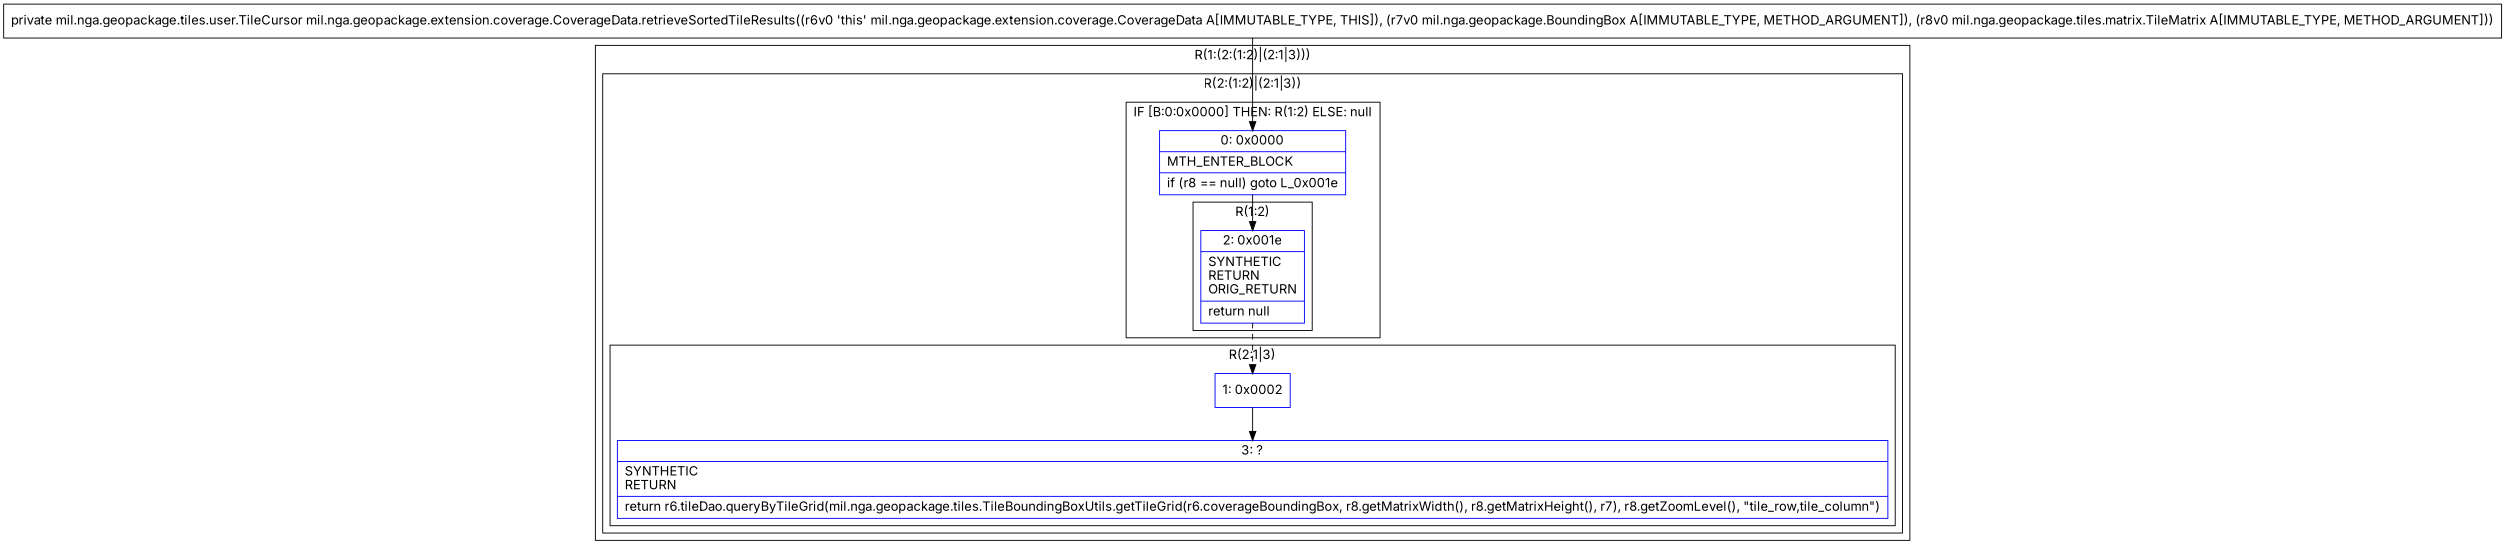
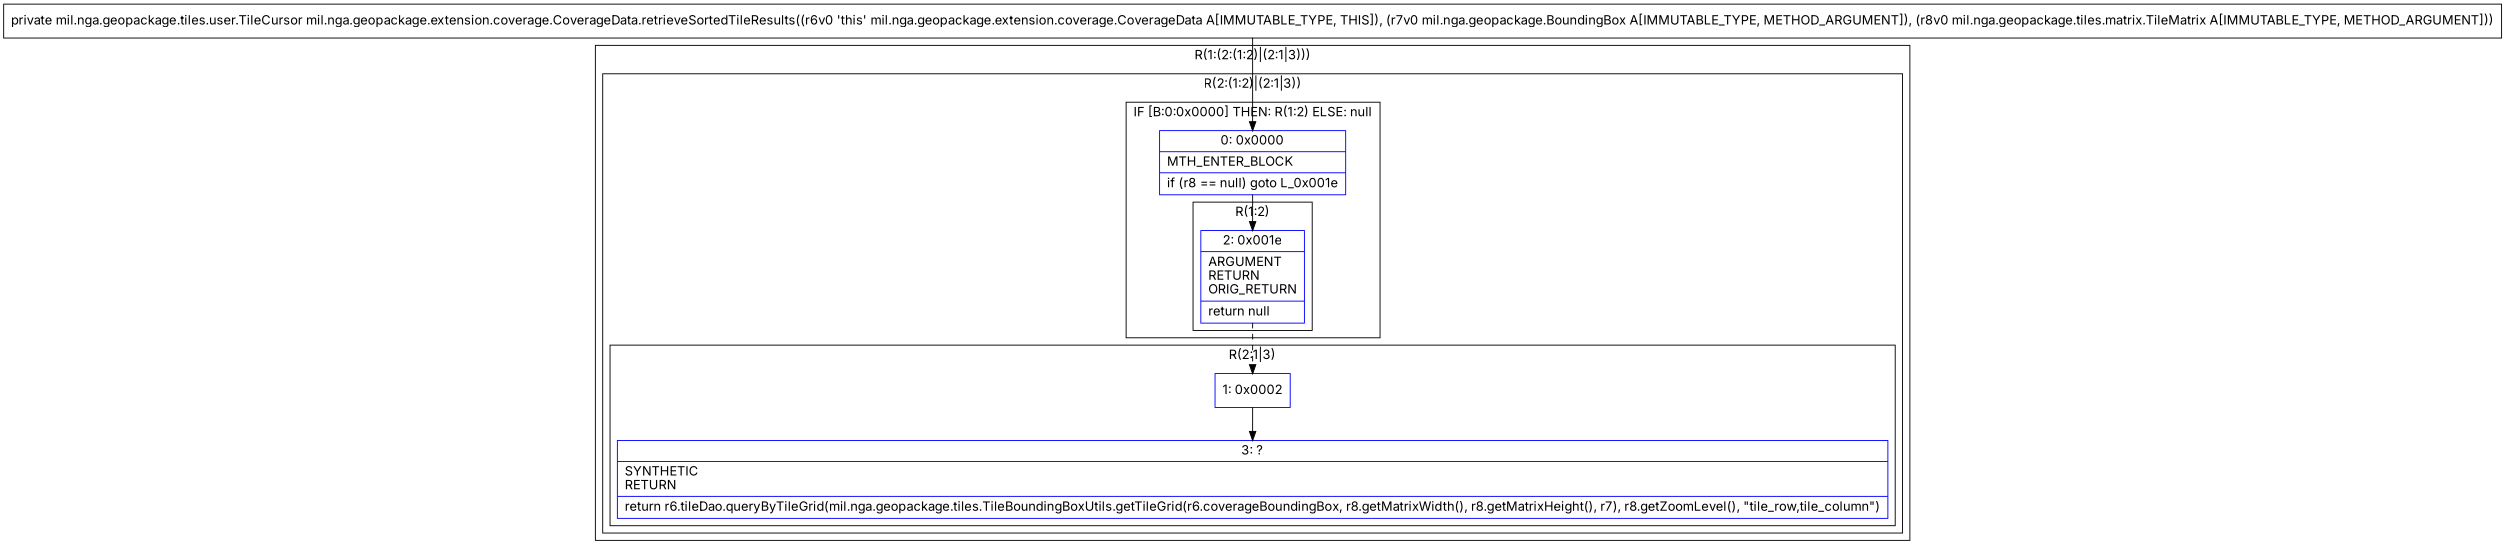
node "2: 0x001e": text "SYNTHETIC" -> "ARGUMENT"
